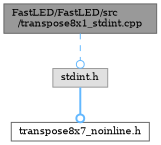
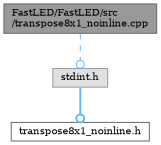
node "FastLED/FastLED/src /transpose8x1_stdint.cpp": label "FastLED/FastLED/src /transpose8x1_stdint.cpp" -> "FastLED/FastLED/src /transpose8x1_noinline.cpp"
node "transpose8x7_noinline.h": label "transpose8x7_noinline.h" -> "transpose8x1_noinline.h"
